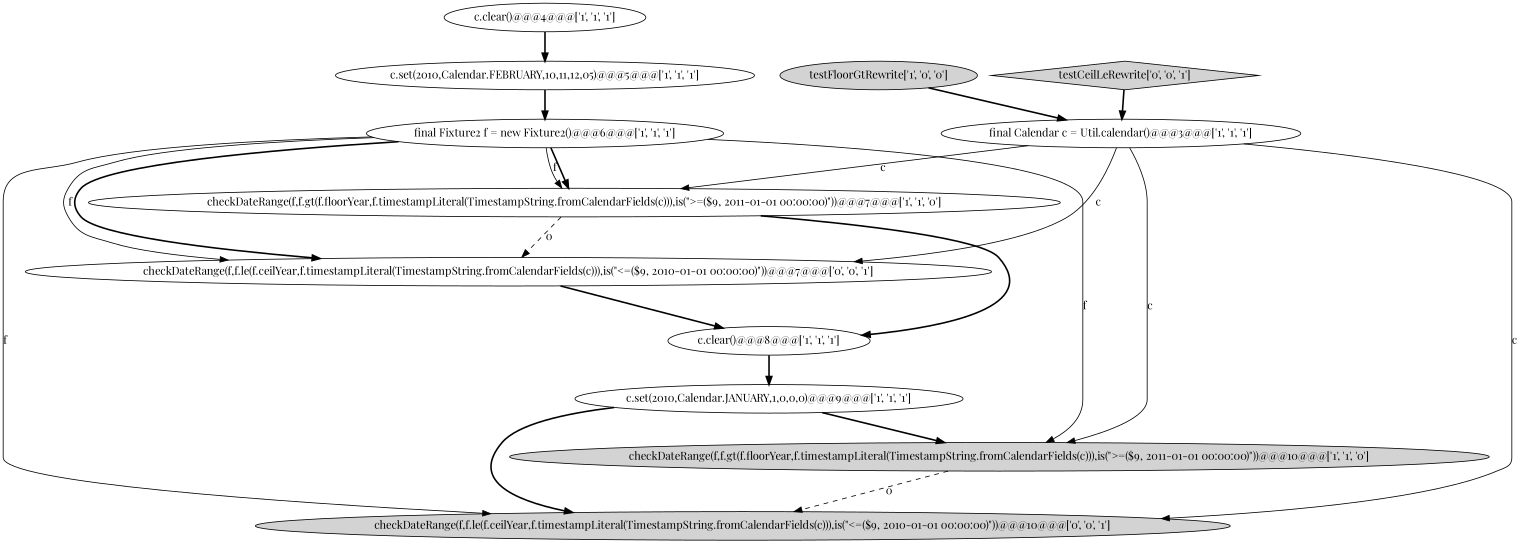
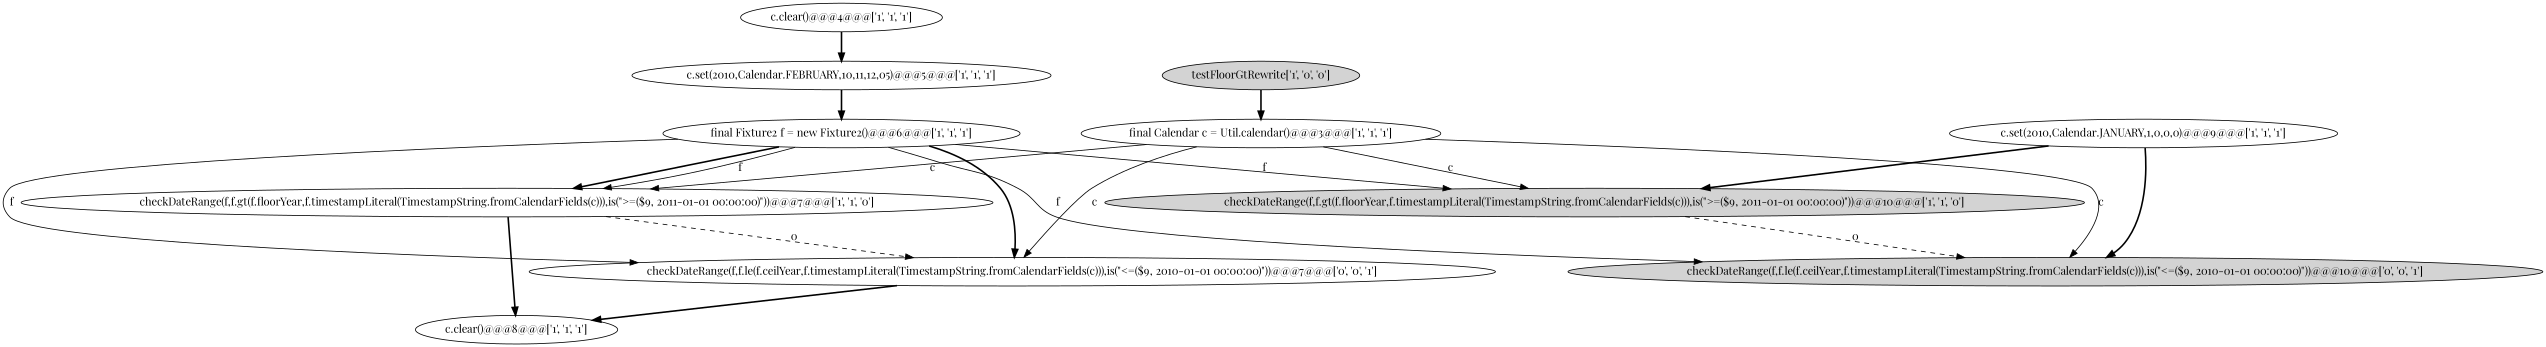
node "testCeilLeRewrite['0', '0', '1']": removed
edge "c.clear()@@@8@@@['1', '1', '1']" -> "c.set(2010,Calendar.JANUARY,1,0,0,0)@@@9@@@['1', '1', '1']": removed
